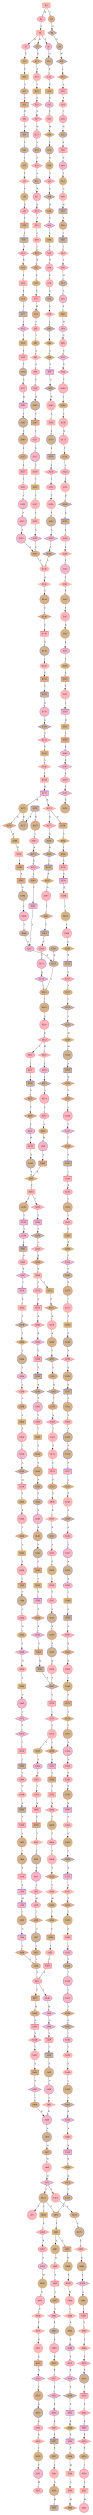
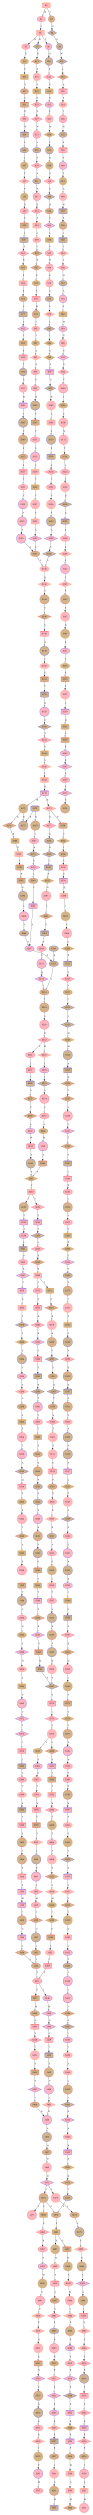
edge "S338" -> "S342": removed, label "L"
